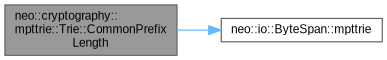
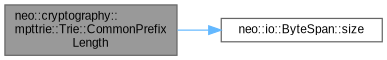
node "neo::io::ByteSpan::mpttrie": label "neo::io::ByteSpan::mpttrie" -> "neo::io::ByteSpan::size"
